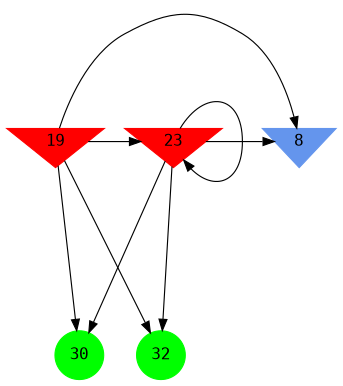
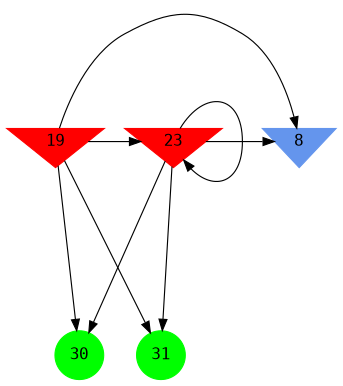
node "32": label "32" -> "31"
